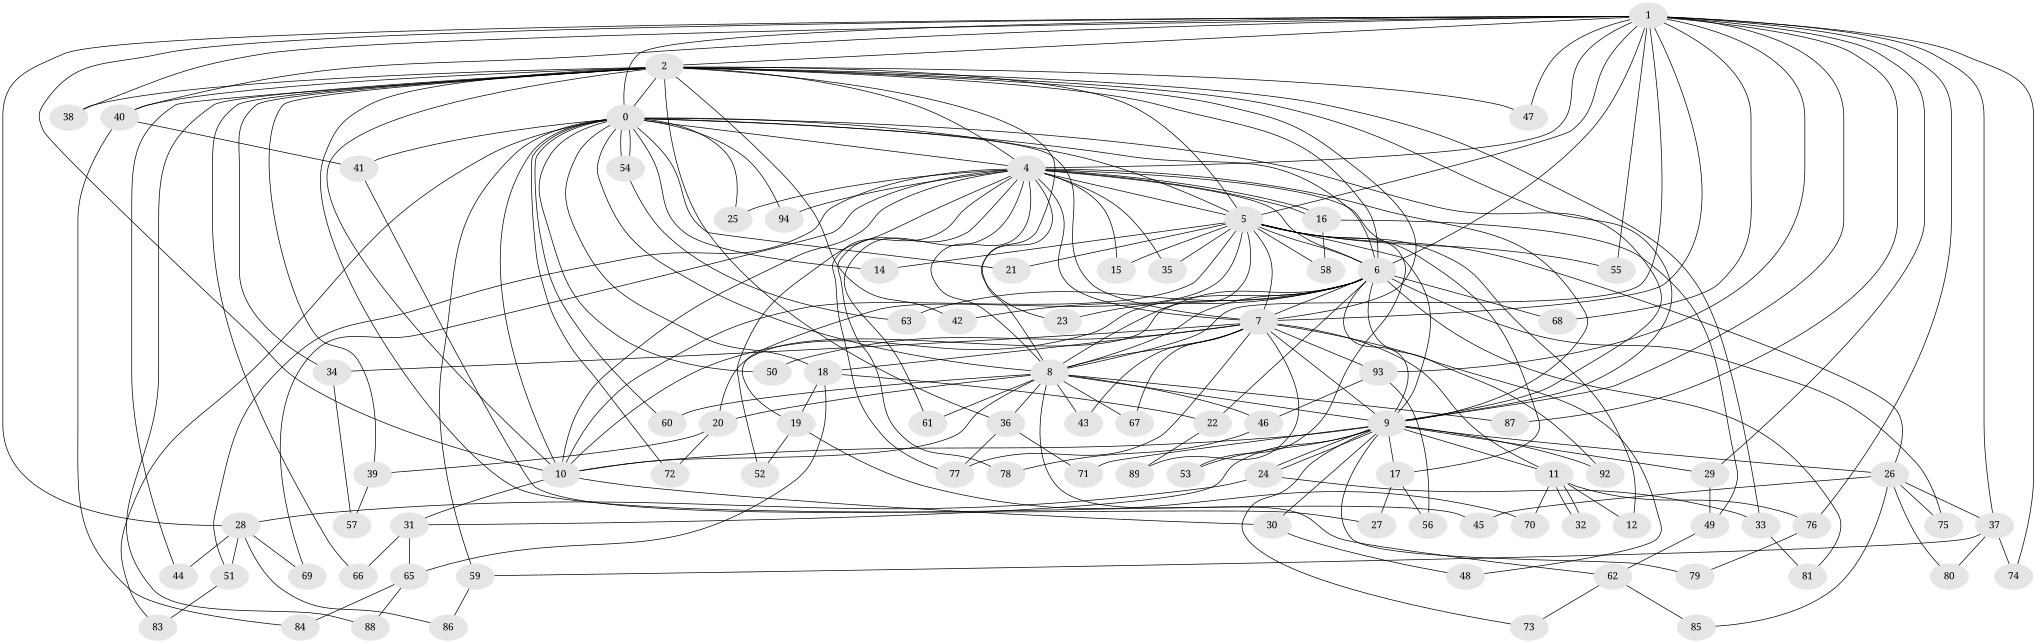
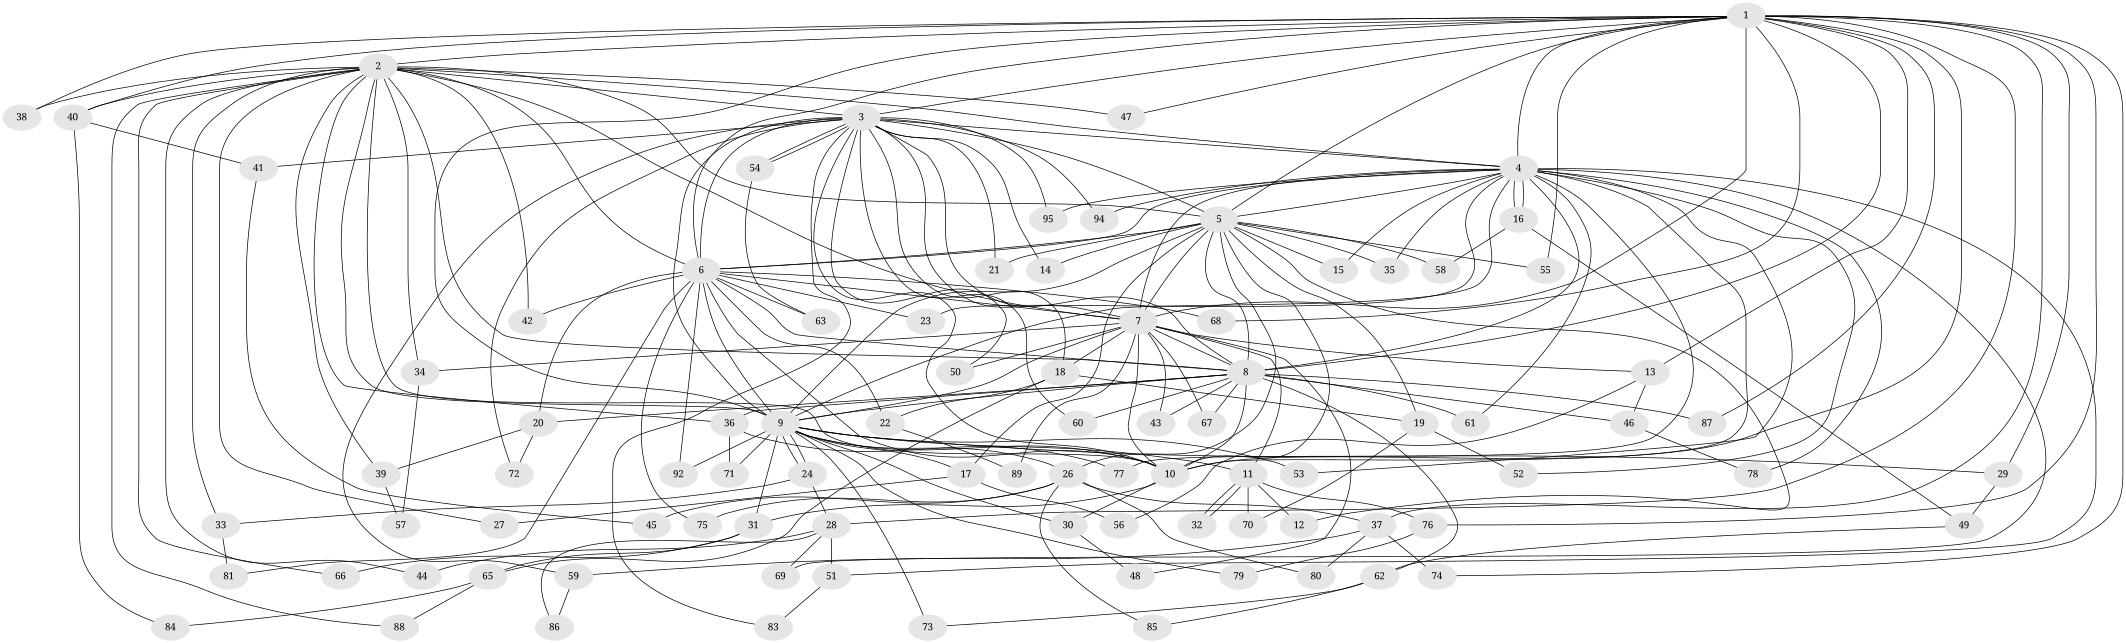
node "0": label "0" -> "3"
node "25": label "25" -> "95"
node "93": label "93" -> "13"
edge "7" -- "77": now "7" -- "10"
